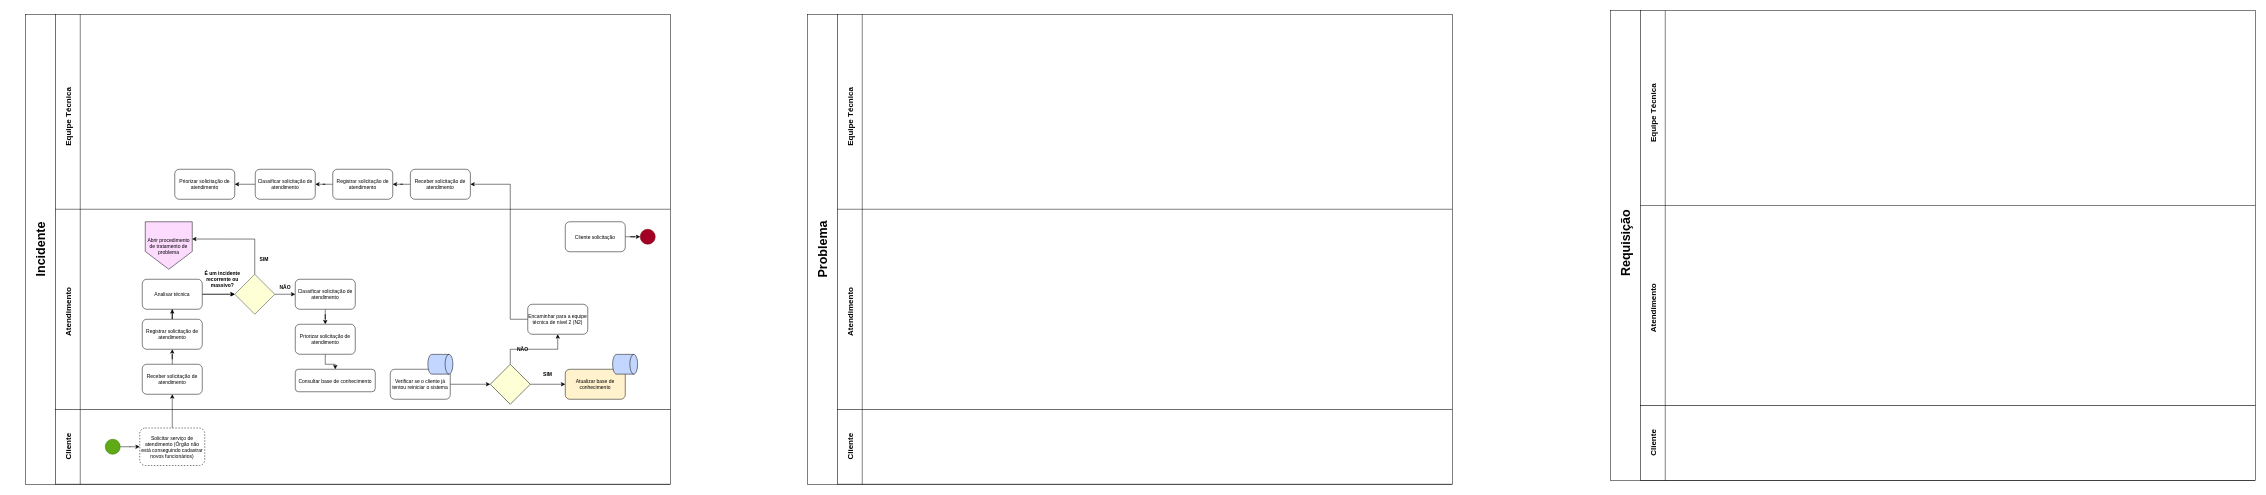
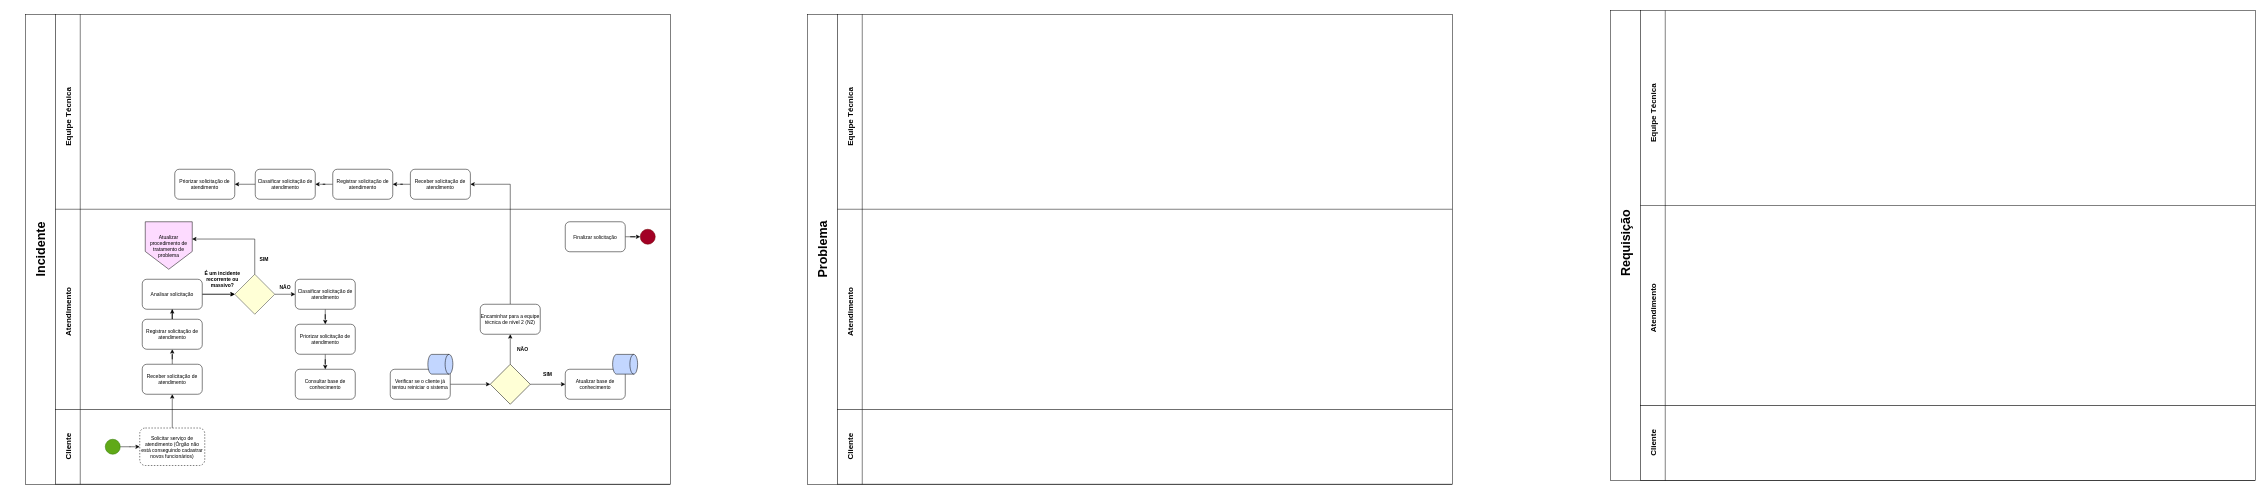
node "Cliente solicitação": label "Cliente solicitação" -> "Finalizar solicitação"
node "Abrir procedimento de tratamento de problema": label "Abrir procedimento de tratamento de problema" -> "Atualizar procedimento de tratamento de problema"
node "Analisar técnica": label "Analisar técnica" -> "Analisar solicitação"
node "Encaminhar para a equipe técnica de nível 2 (N2)": moved (558, 319) -> (510, 319)
node "Consultar base de conhecimento": size 80x23 -> 60x30
node "Atualizar base de conhecimento": fillcolor #fff2cc -> #ffffff
